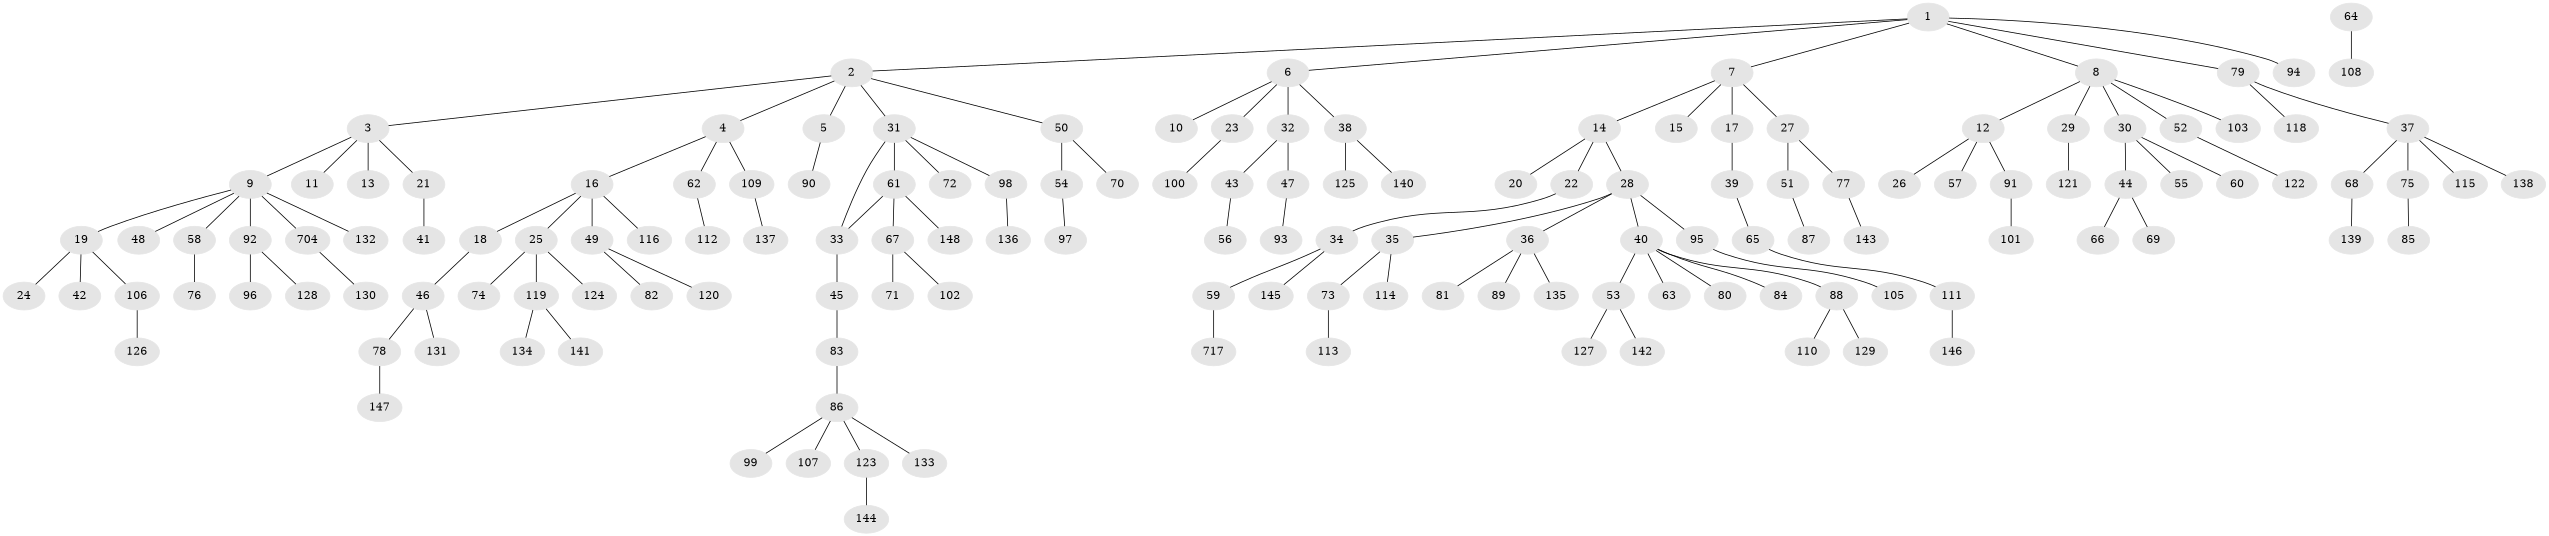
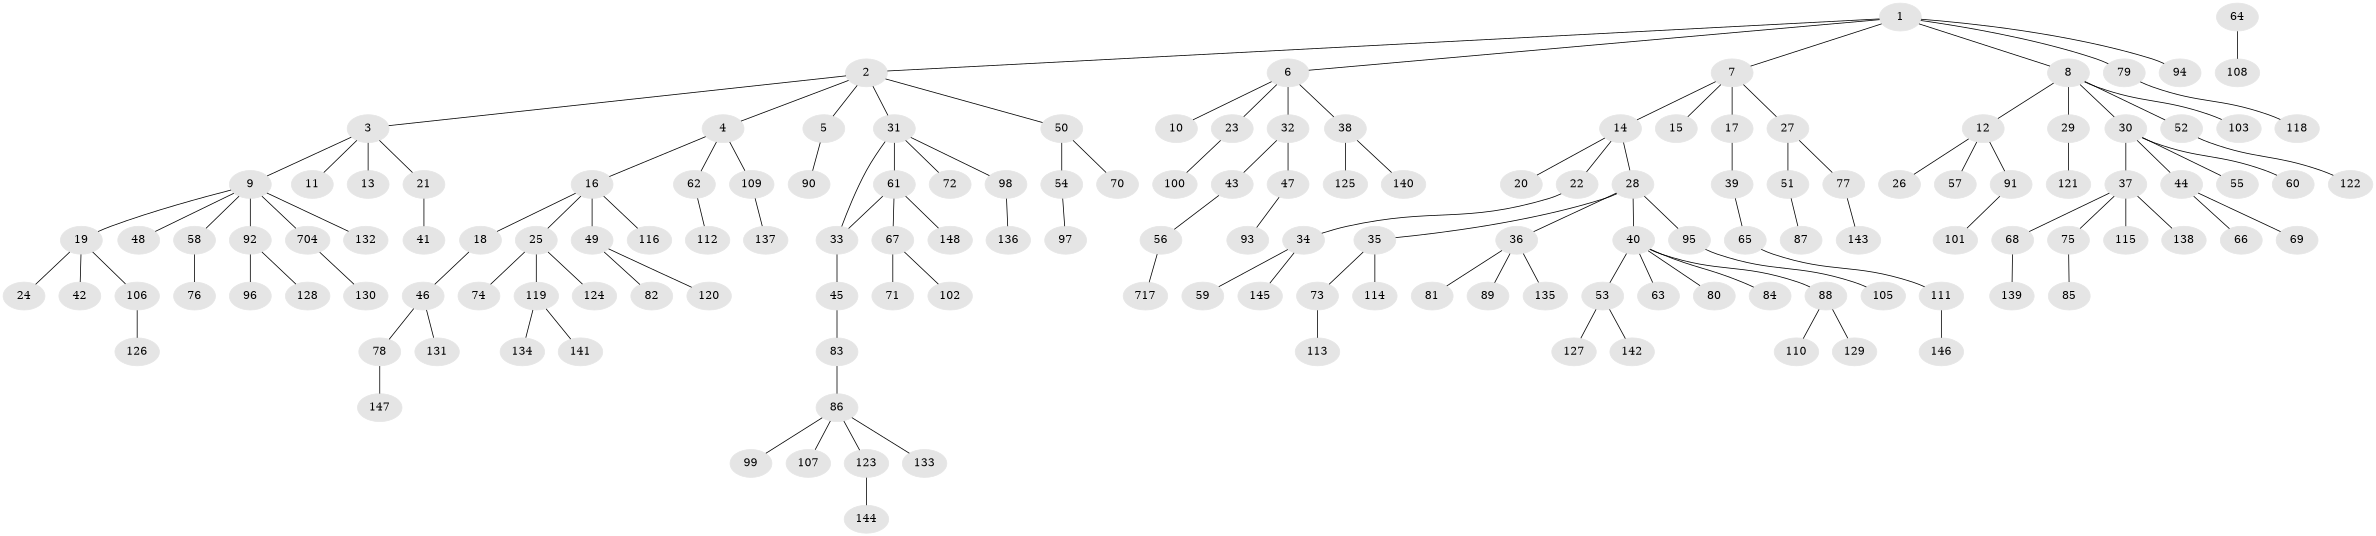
edge "79" -- "37": now "30" -- "37"
edge "59" -- "717": now "56" -- "717"
